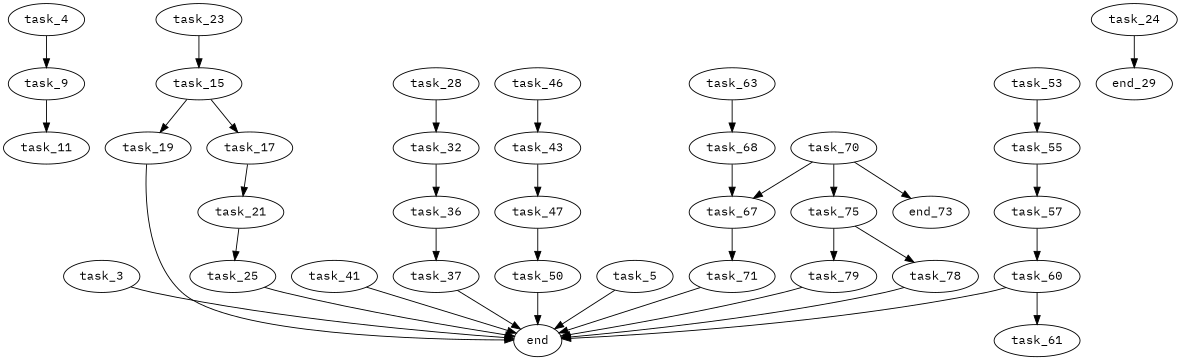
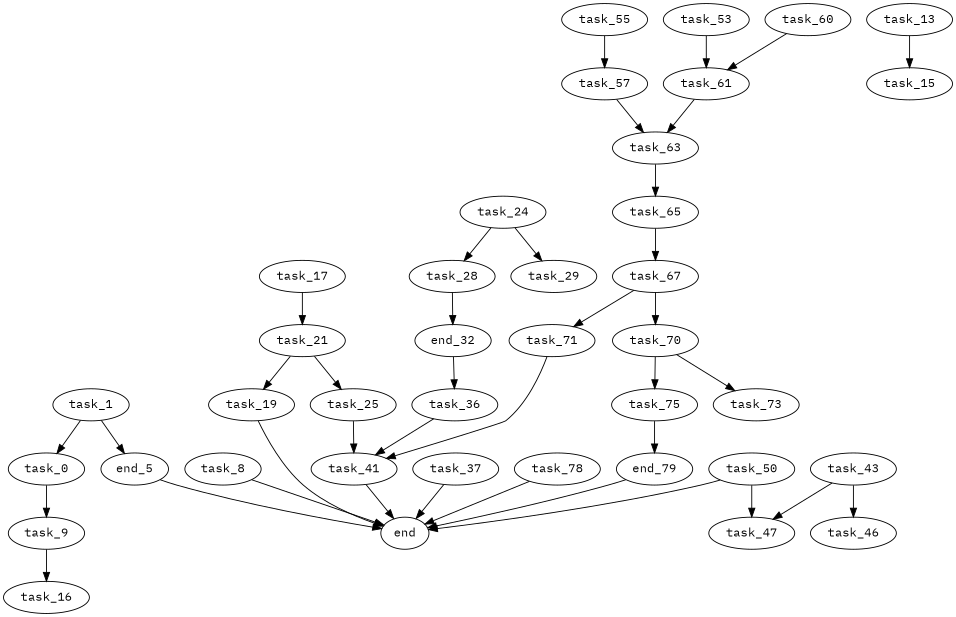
node "task_4": label "task_4" -> "task_0"
node "task_23": label "task_23" -> "task_13"
node "end_29": label "end_29" -> "task_29"
edge "task_15" -> "task_19": now "task_21" -> "task_19"
edge "task_15" -> "task_17": removed
edge "task_46" -> "task_43": reversed
edge "task_61" -> "task_63": added
edge "task_53" -> "task_55": now "task_53" -> "task_61"
node "task_11": label "task_11" -> "task_16"
node "task_32": label "task_32" -> "end_32"
node "task_68": label "task_68" -> "task_65"
edge "task_70" -> "task_67": reversed
node "end_73": label "end_73" -> "task_73"
edge "task_36" -> "task_37": now "task_36" -> "task_41"
edge "task_47" -> "task_50": reversed
edge "task_57" -> "task_60": now "task_57" -> "task_63"
edge "task_24" -> "task_28": added
edge "task_75" -> "task_78": removed
node "task_3": label "task_3" -> "task_8"
node "task_5": label "task_5" -> "end_5"
node "task_79": label "task_79" -> "end_79"
edge "task_71" -> "end": now "task_71" -> "task_41"
edge "task_25" -> "end": now "task_25" -> "task_41"
edge "task_60" -> "end": removed
node "task_1": added
